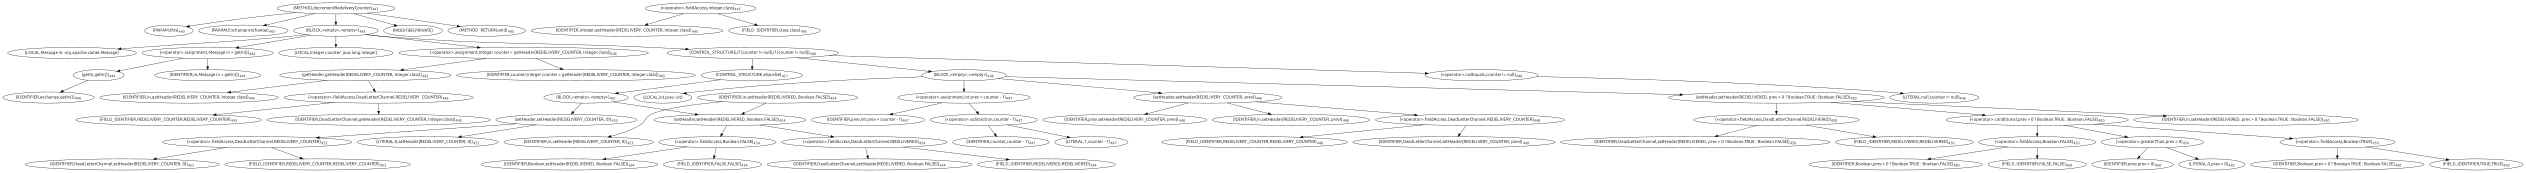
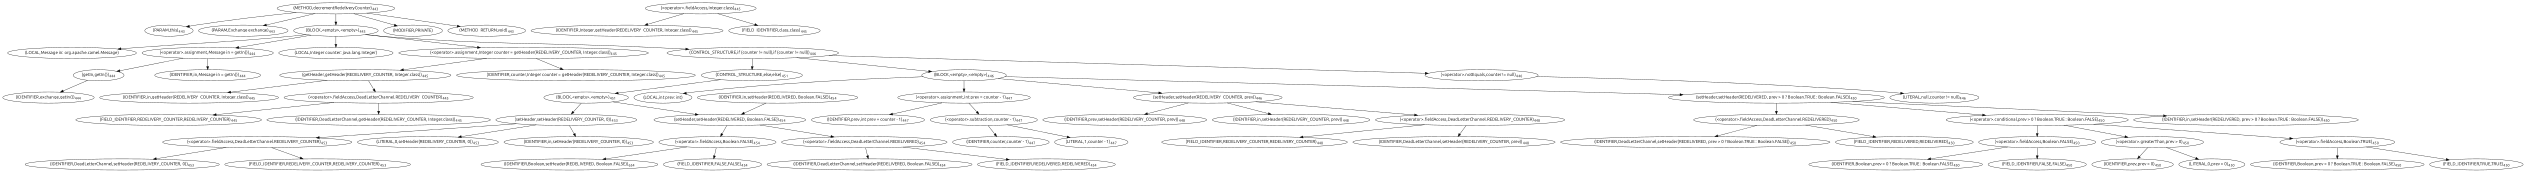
edge "(IDENTIFIER,in,setHeader(REDELIVERED, Boolean.FALSE))" -> "(IDENTIFIER,in,setHeader(REDELIVERY_COUNTER, 0))": now "(setHeader,setHeader(REDELIVERY_COUNTER, 0))" -> "(IDENTIFIER,in,setHeader(REDELIVERY_COUNTER, 0))"
